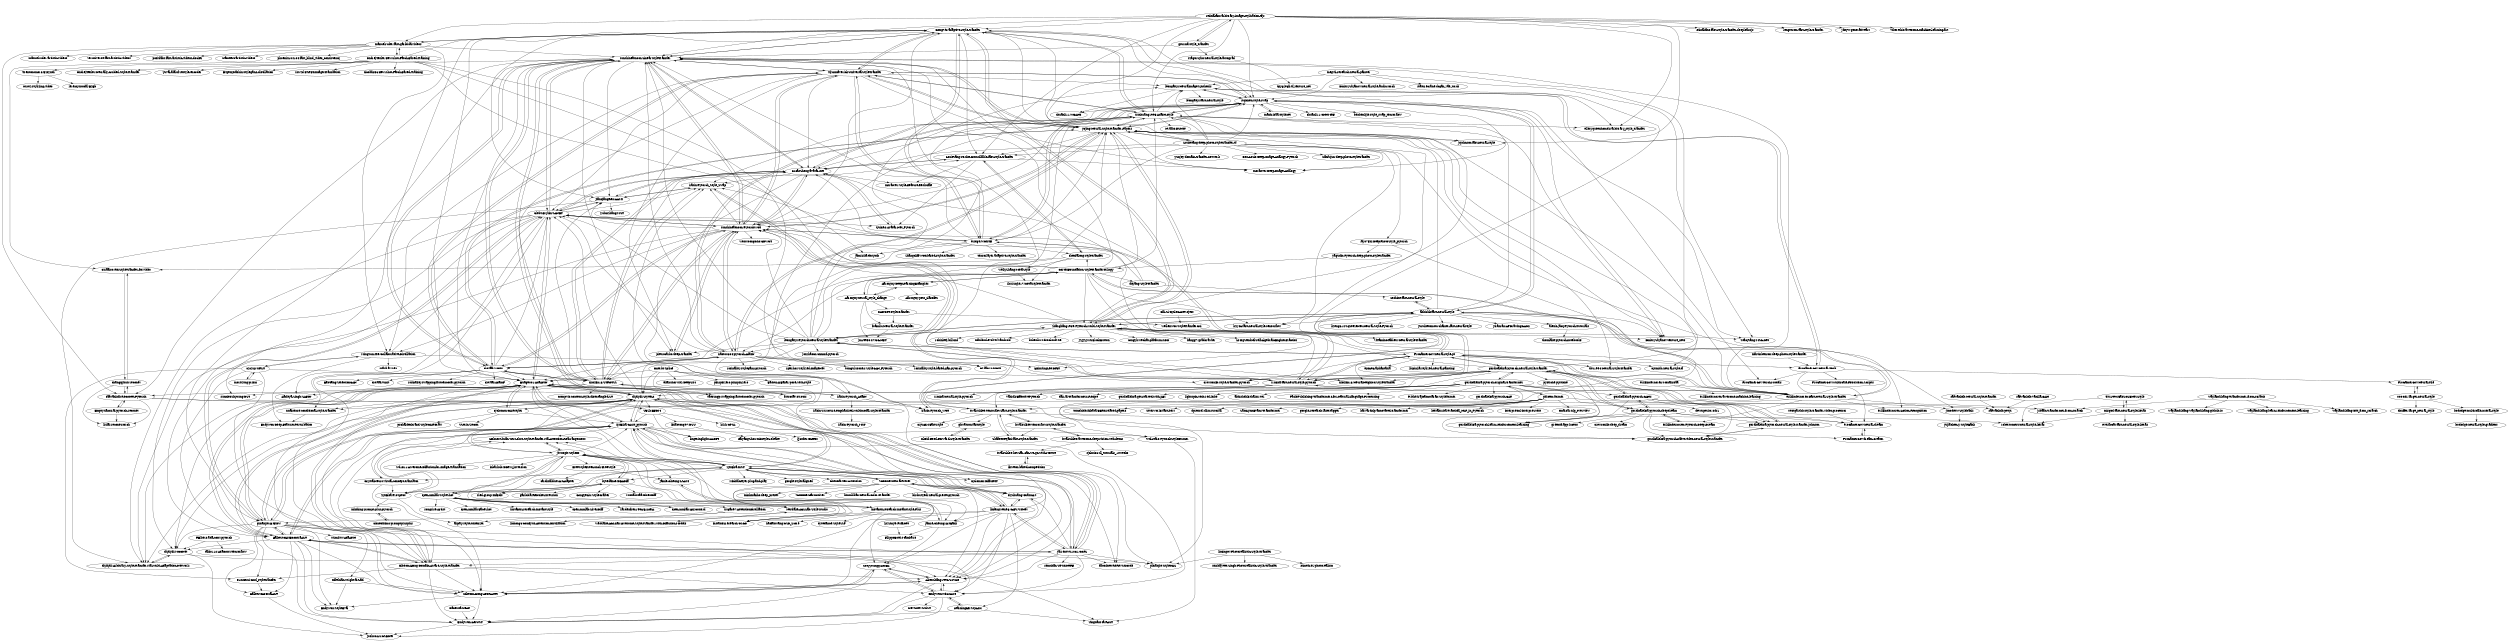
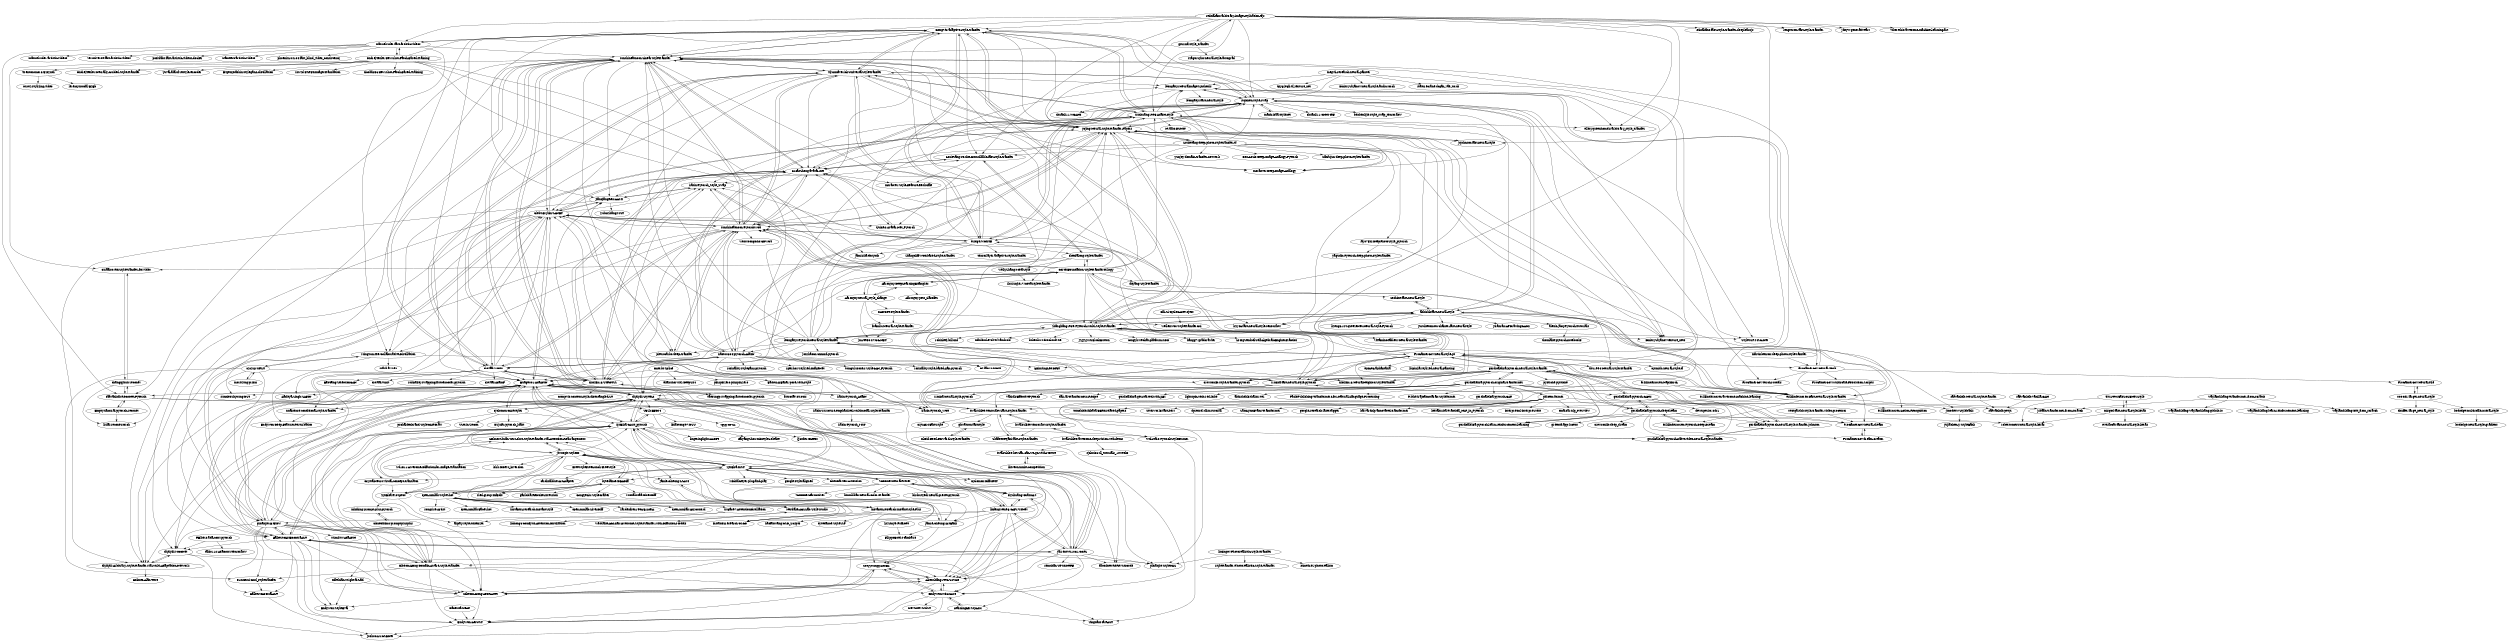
node "manuelruder/fast-garibida-videos": label "manuelruder/fast-garibida-videos" -> "manuelruder/fast-artistic-videos"
edge "szagoruyko/neural-style-autograd" -> "tgyg-jegli/tf_texture_net": now "megvii-research/neural-painter" -> "tgyg-jegli/tf_texture_net"
edge "reiinakano/arbitrary-image-stylization-tfjs" -> "ProGamerGov/neural-style-pt": added
edge "LouieYang/stroke-controllable-fast-style-transfer" -> "msracver/Deep-Image-Analogy": now "xunhuang1995/AdaIN-style" -> "msracver/Deep-Image-Analogy"
edge "eriklindernoren/Fast-Neural-Style-Transfer" -> "ycjing/Neural-Style-Transfer-Papers": removed
edge "yagudin/PyTorch-deep-photo-styletransfer" -> "CortexFoundation/StyleTransferTrilogy": now "shenfalong/styletransfer" -> "CortexFoundation/StyleTransferTrilogy"
edge "GlebSBrykin/SANET" -> "irasin/Pytorch_WCT": added
node "StacyYang/MSG-Net": label "StacyYang/MSG-Net" -> "StyleSSP/MSG-Net"
node "eriklindernoren/Monalissaa": label "eriklindernoren/Monalissaa" -> "eriklindernoren/NapkinML"
edge "nkolkin13/STROTSS" -> "futscdav/strotss": removed
node "tsujuifu/pytorch_ldast": added
node "lslrh/CPSL": label "lslrh/CPSL" -> "tgyg/CPSL"
edge "zyxElsa/CAST_pytorch" -> "lingeringlight/ALOFT": now "zyxElsa/CAST_pytorch" -> "YBZh/EFDM"
node "inbarhub/DDPM_inversion": label "inbarhub/DDPM_inversion" -> "lslrh/DDPM_inversion"
node "kkweon/based-competition": label "kkweon/based-competition" -> "kkweon/mnist-competition"
node "minhmanho/deep_preset": removed
node "haofanwang/CSD_Score": label "haofanwang/CSD_Score" -> "haofanwang/CSD_Scripts"
node "KushajveerSingh/Photorealistic-Style-Transfer": label "KushajveerSingh/Photorealistic-Style-Transfer" -> "StyleTransfer/Photorealistic-Style-Transfer"
node "Holmes-Alan/TxST": added
